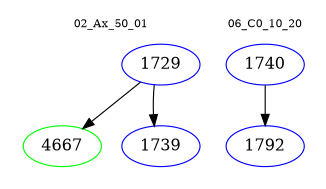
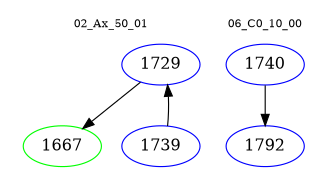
cluster "06_C0_10_20": label "06_C0_10_20" -> "06_C0_10_00"
edge "1729" -> "1739": reversed
node "4667": label "4667" -> "1667"
